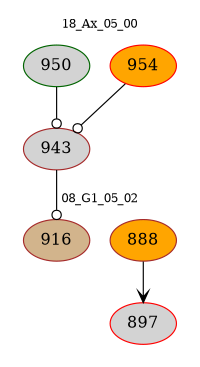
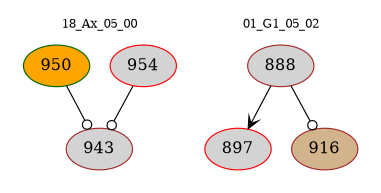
node "950": fillcolor lightgrey -> orange
node "954": fillcolor orange -> lightgrey
edge "943" -> "916": now "888" -> "916"
cluster "08_G1_05_02": label "08_G1_05_02" -> "01_G1_05_02"
node "888": fillcolor orange -> lightgrey
